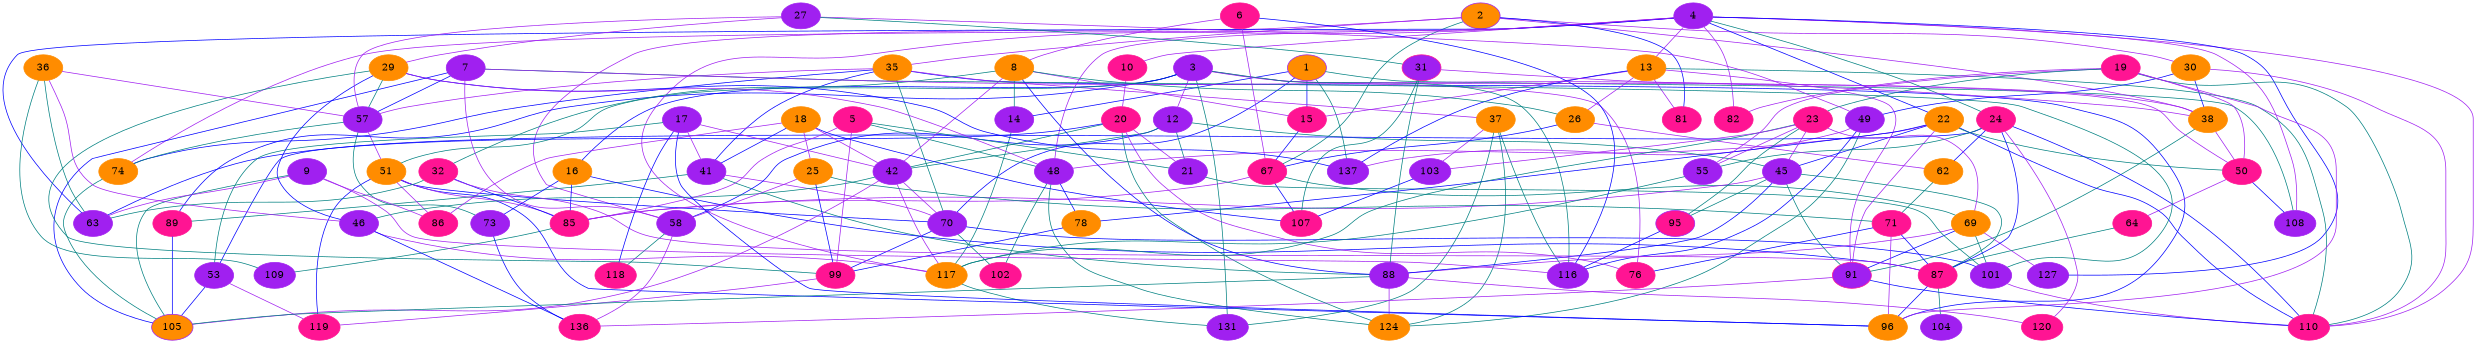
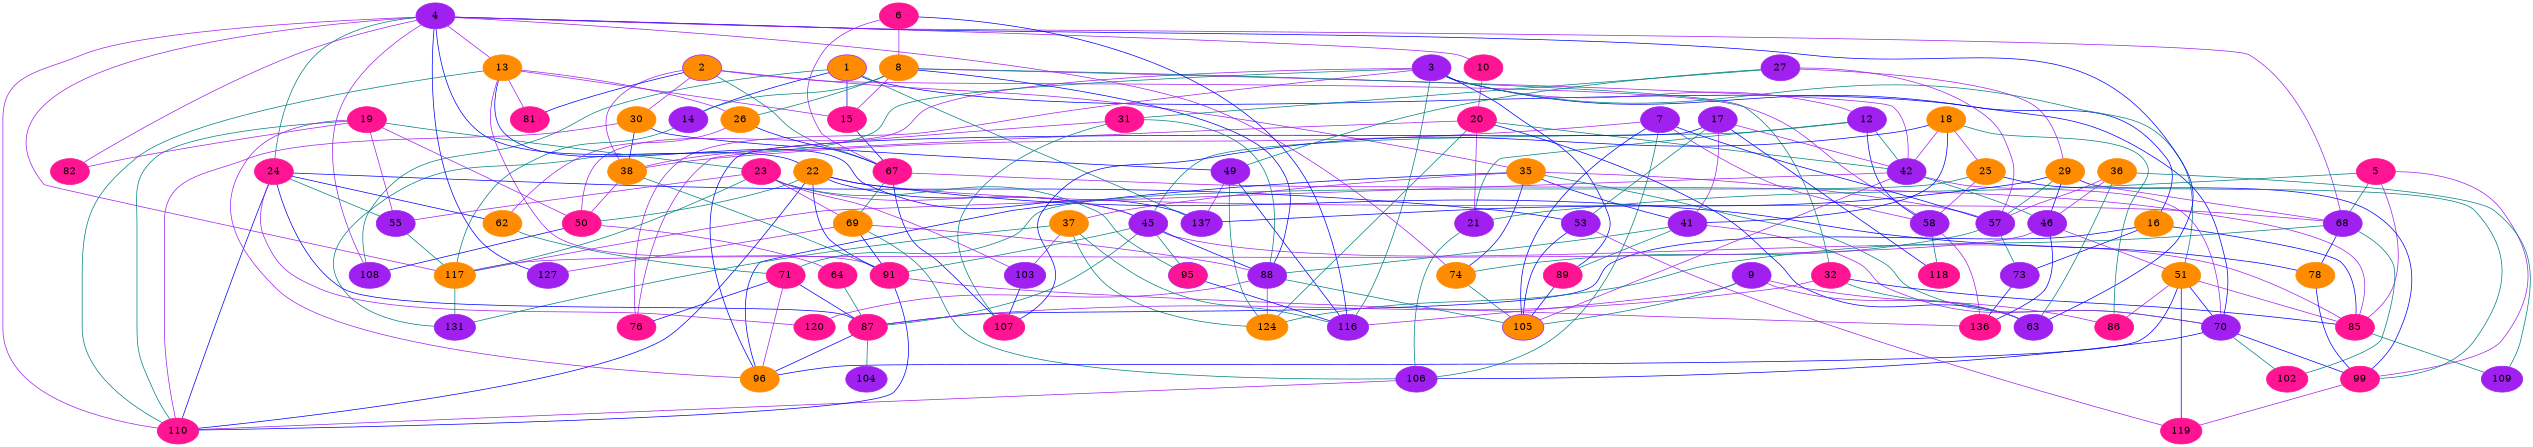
edge "27" -- "49": color purple -> teal
node "31": fillcolor purple -> deeppink
edge "18" -- "86": color purple -> teal
edge "57" -- "51": now "46" -- "51"
node "48": label "48" -> "68"
edge "22" -- "91": color purple -> blue
node "91": fillcolor purple -> deeppink
node "101": label "101" -> "106"
